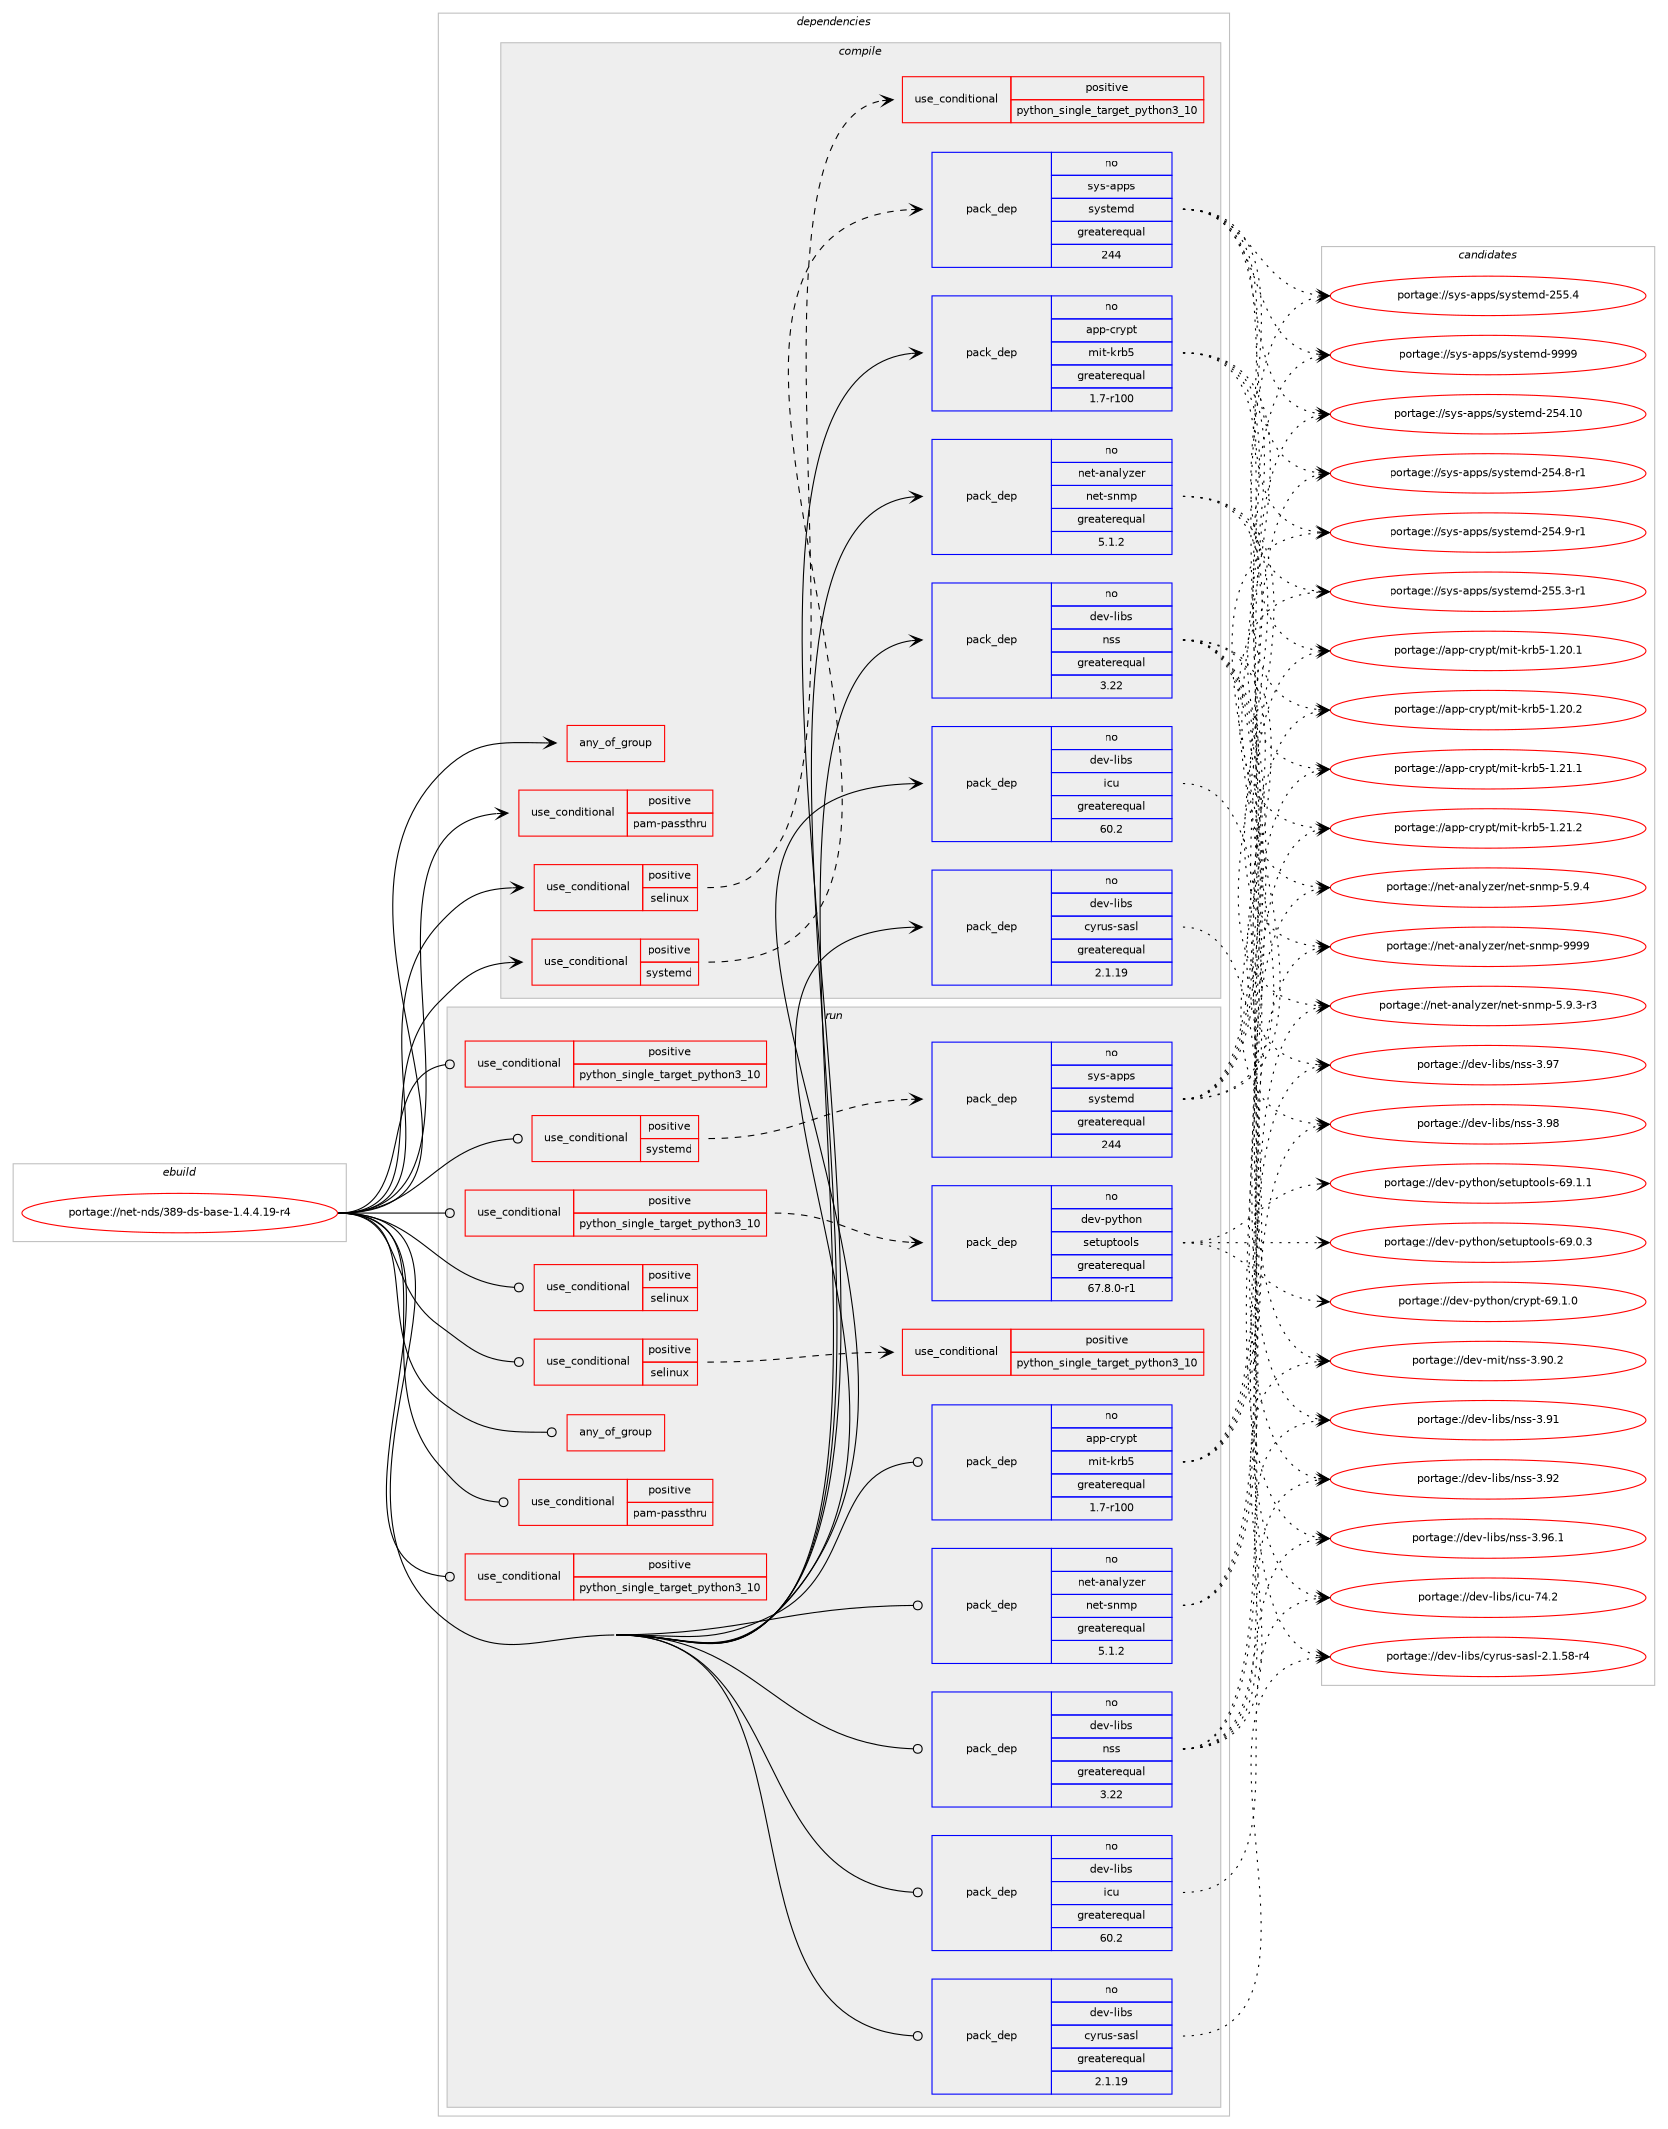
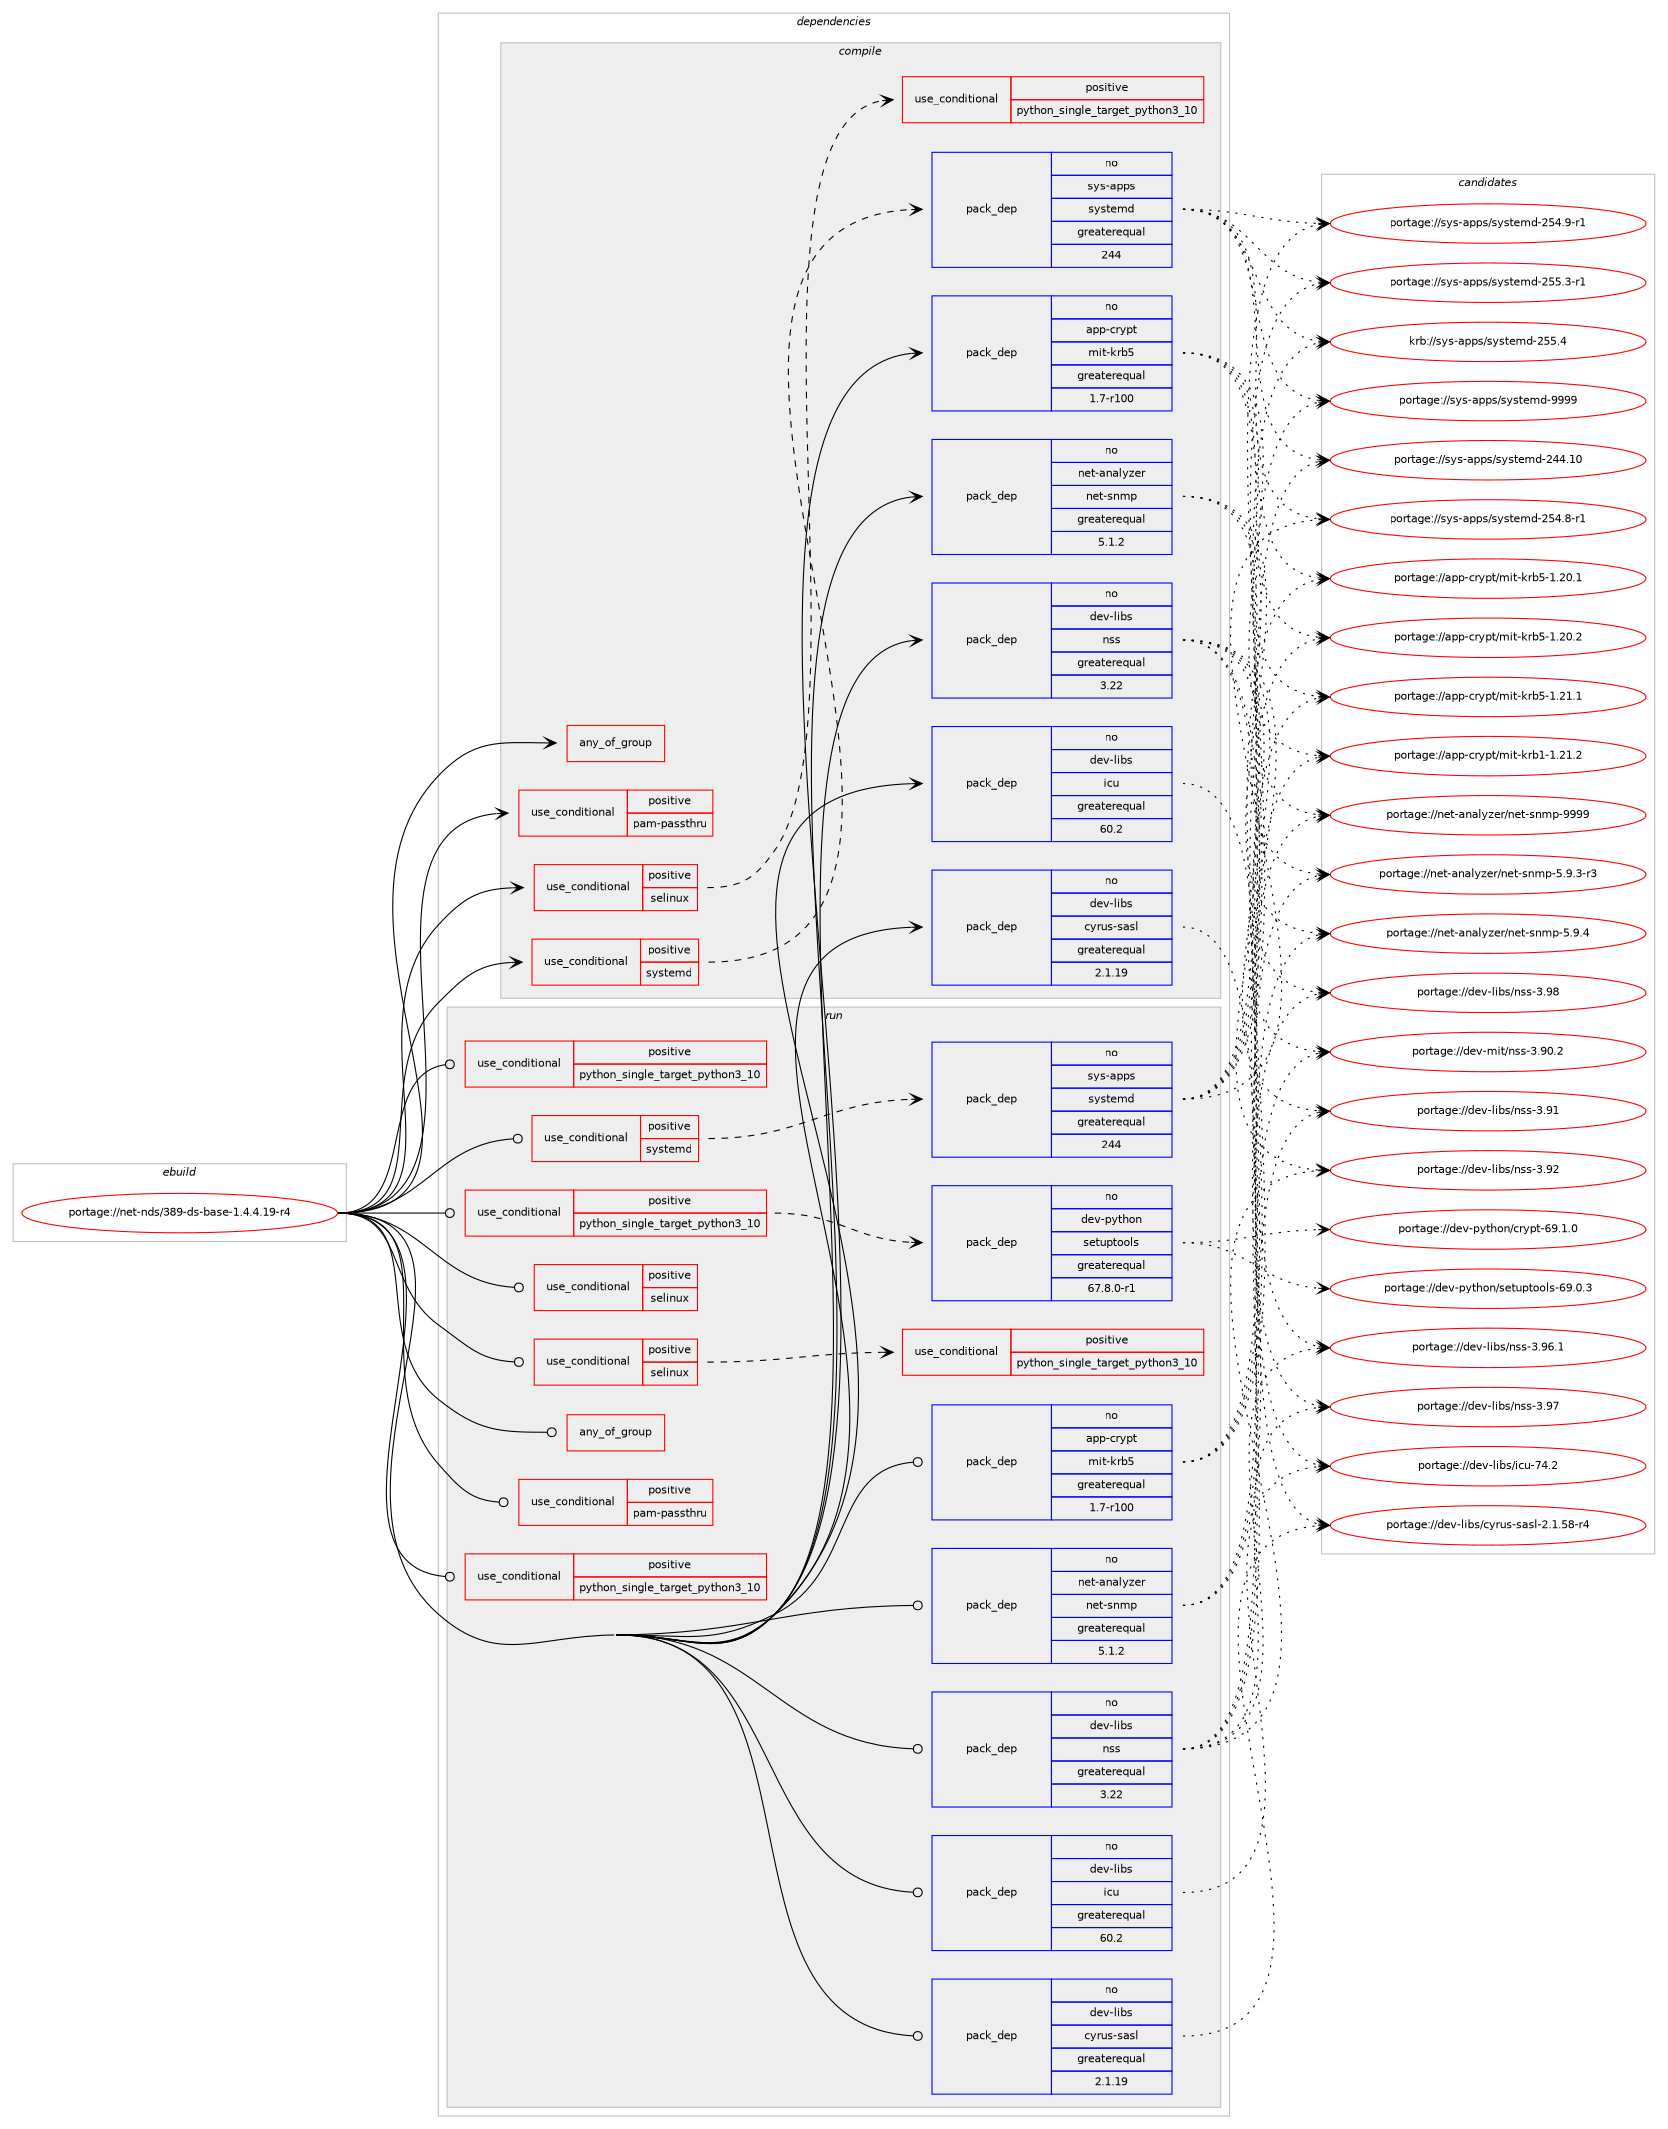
node "portage://sys-apps/systemd-255.4": label "portage://sys-apps/systemd-255.4" -> "krb://sys-apps/systemd-255.4"
node "portage://sys-apps/systemd-254.10": label "portage://sys-apps/systemd-254.10" -> "portage://sys-apps/systemd-244.10"
node "portage://app-crypt/mit-krb5-1.21.2": label "portage://app-crypt/mit-krb5-1.21.2" -> "portage://app-crypt/mit-krb1-1.21.2"
node "portage://dev-python/setuptools-69.1.1": removed
